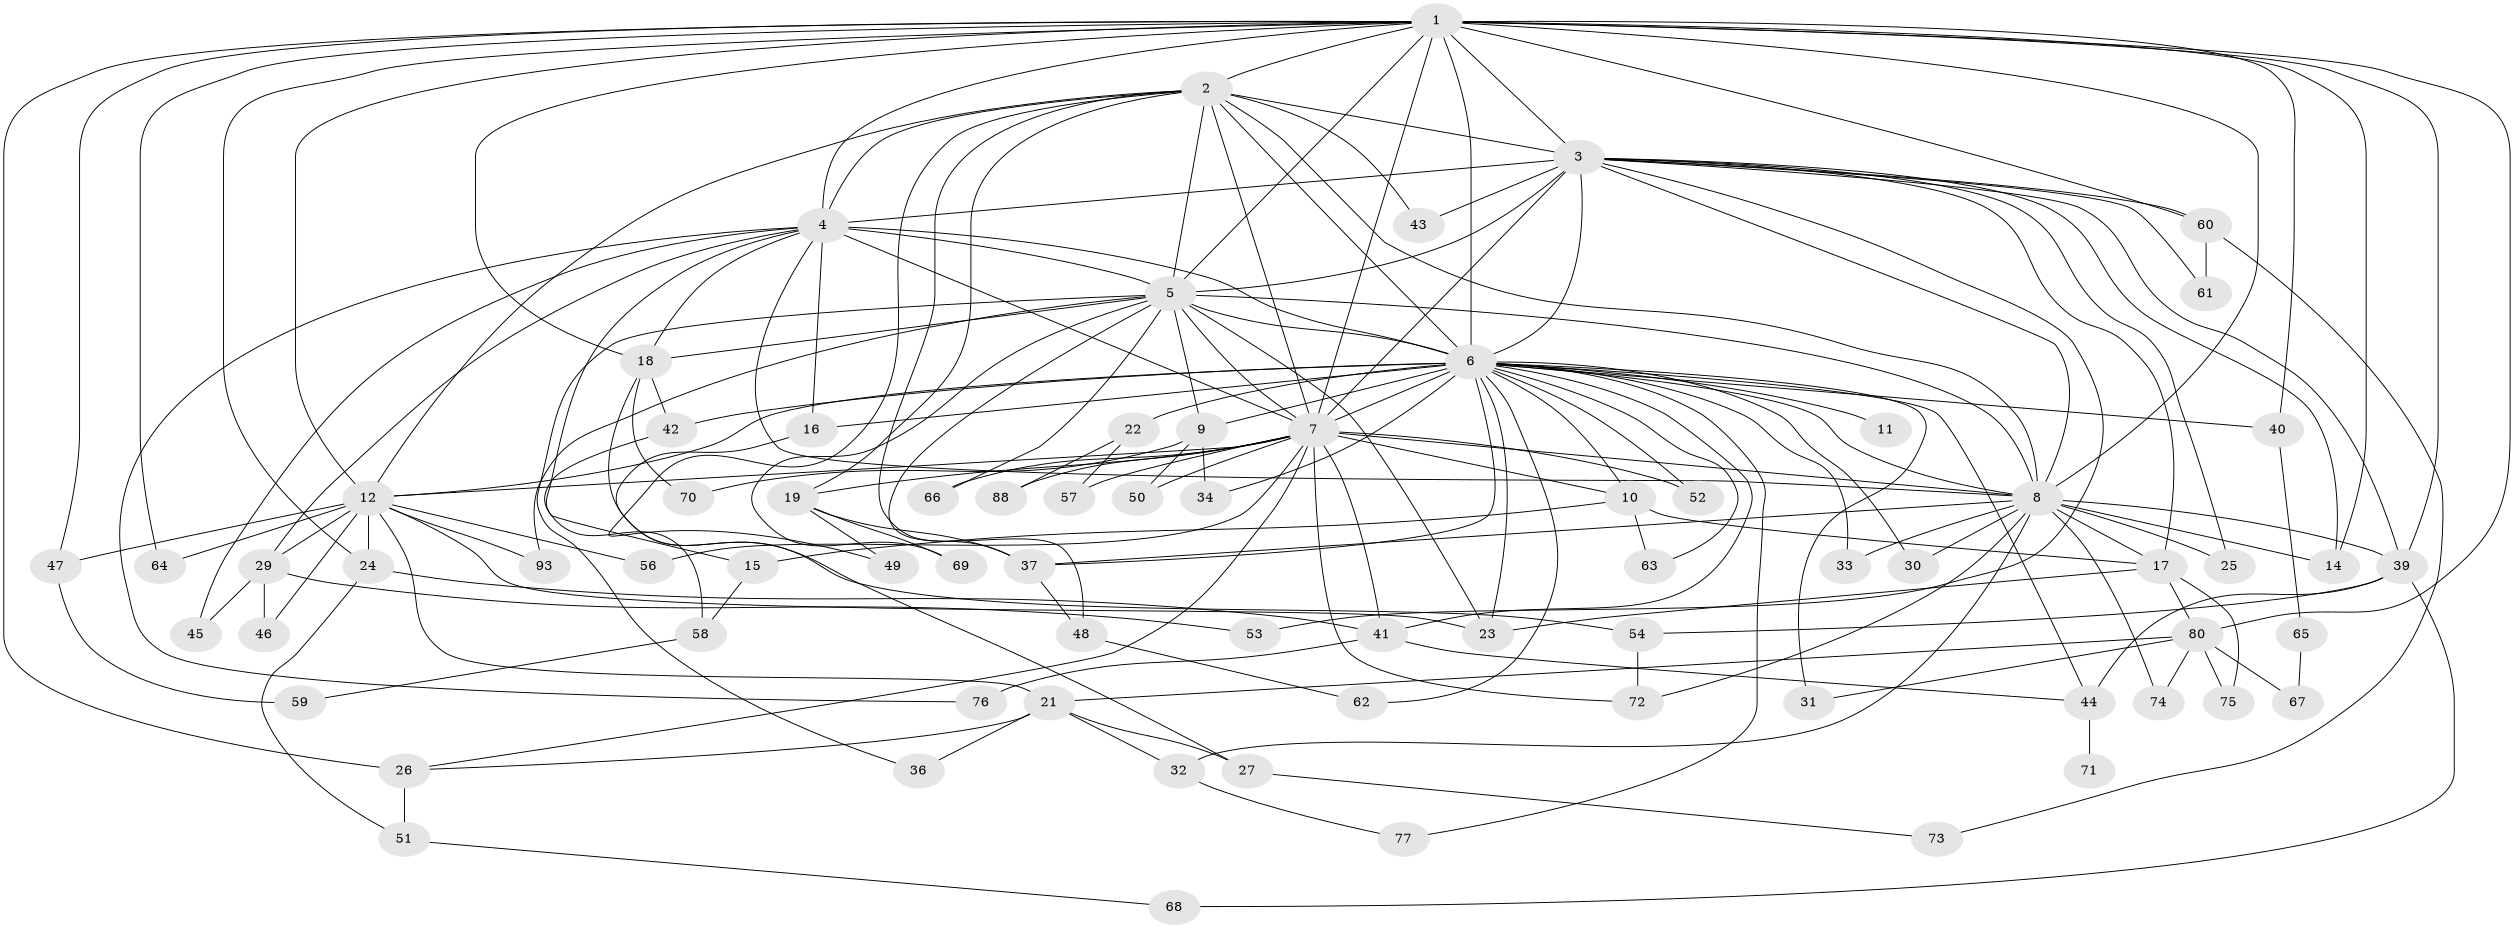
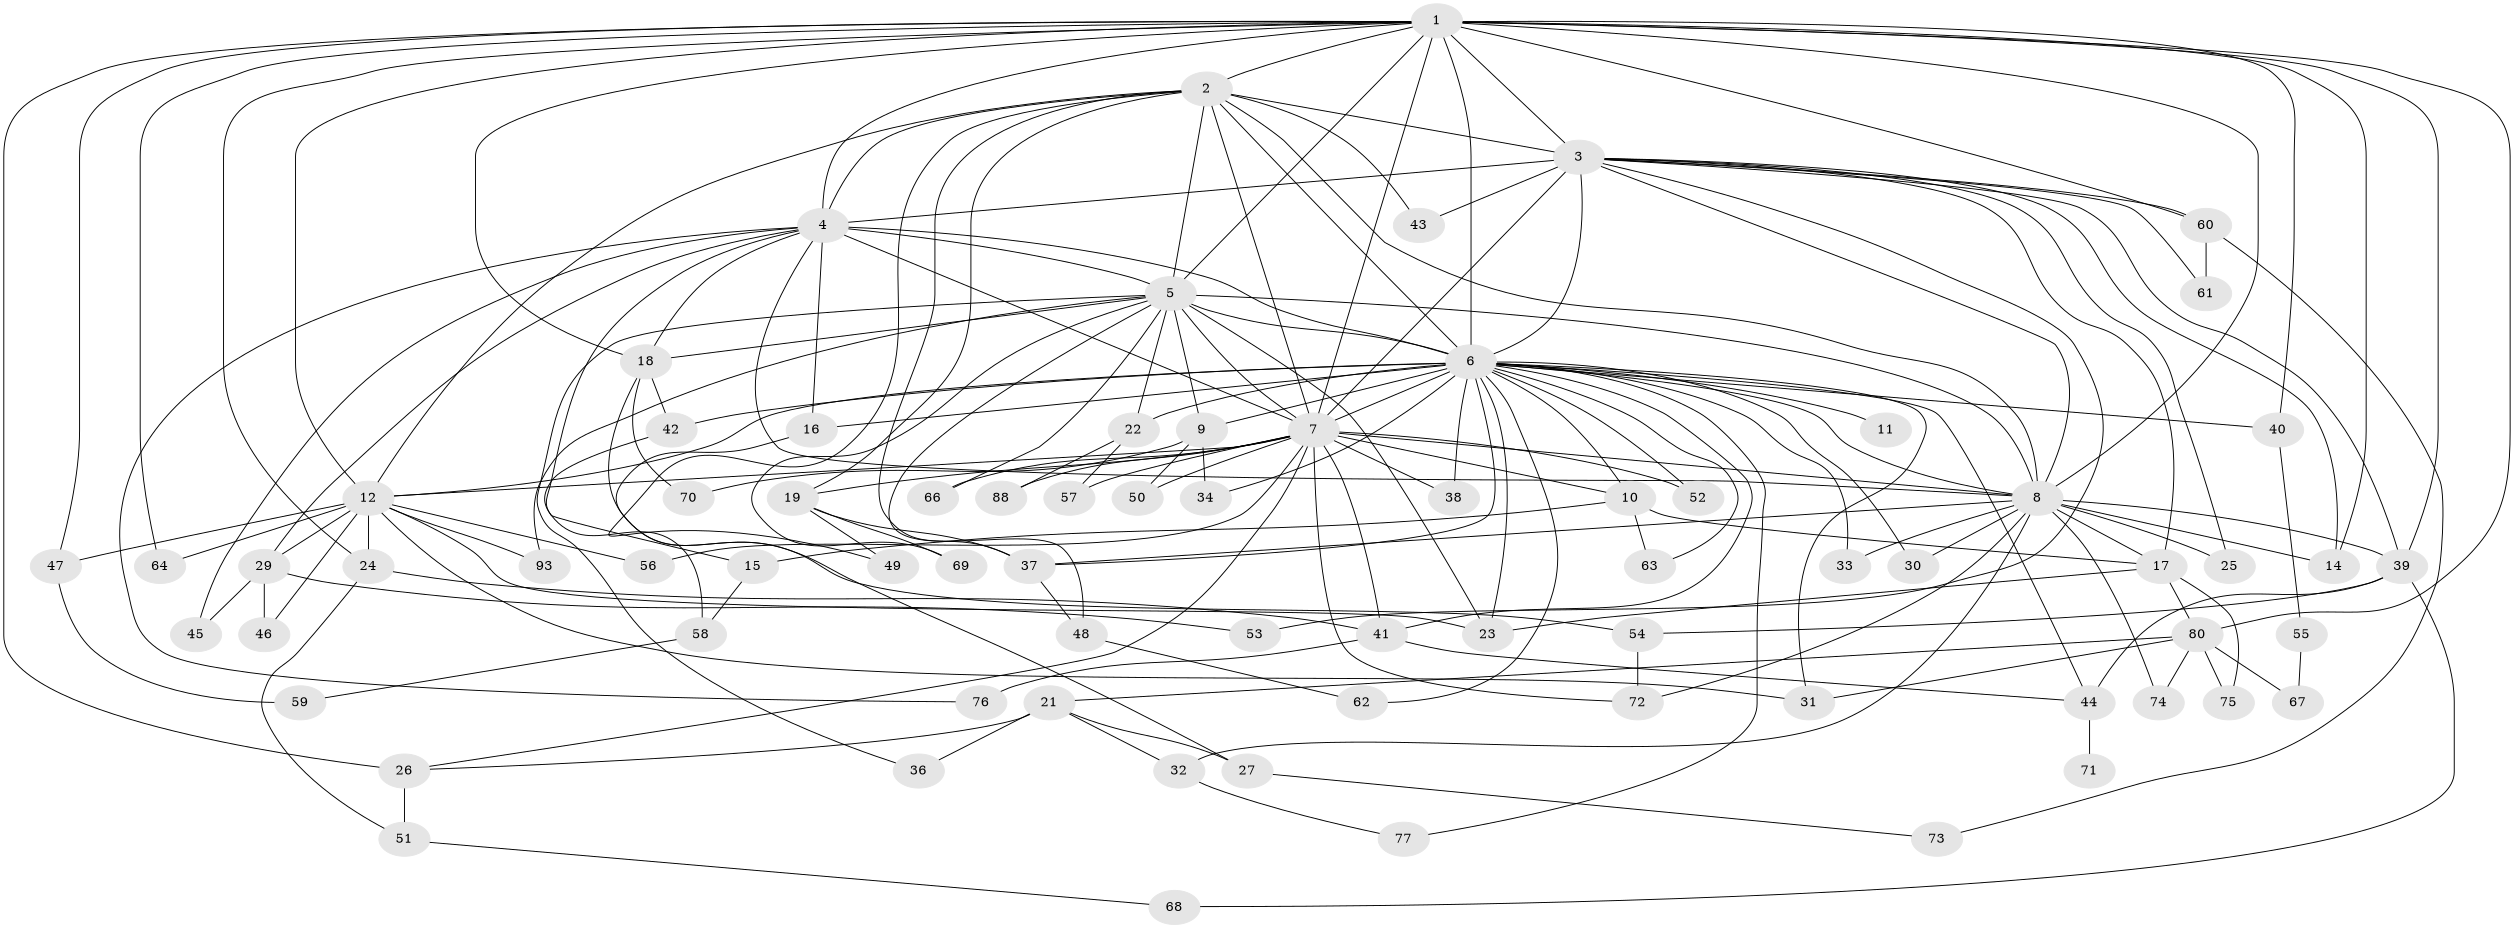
edge "3" -- "5": now "22" -- "5"
node "38": added
node "65": label "65" -> "55"
edge "12" -- "21": now "12" -- "31"
